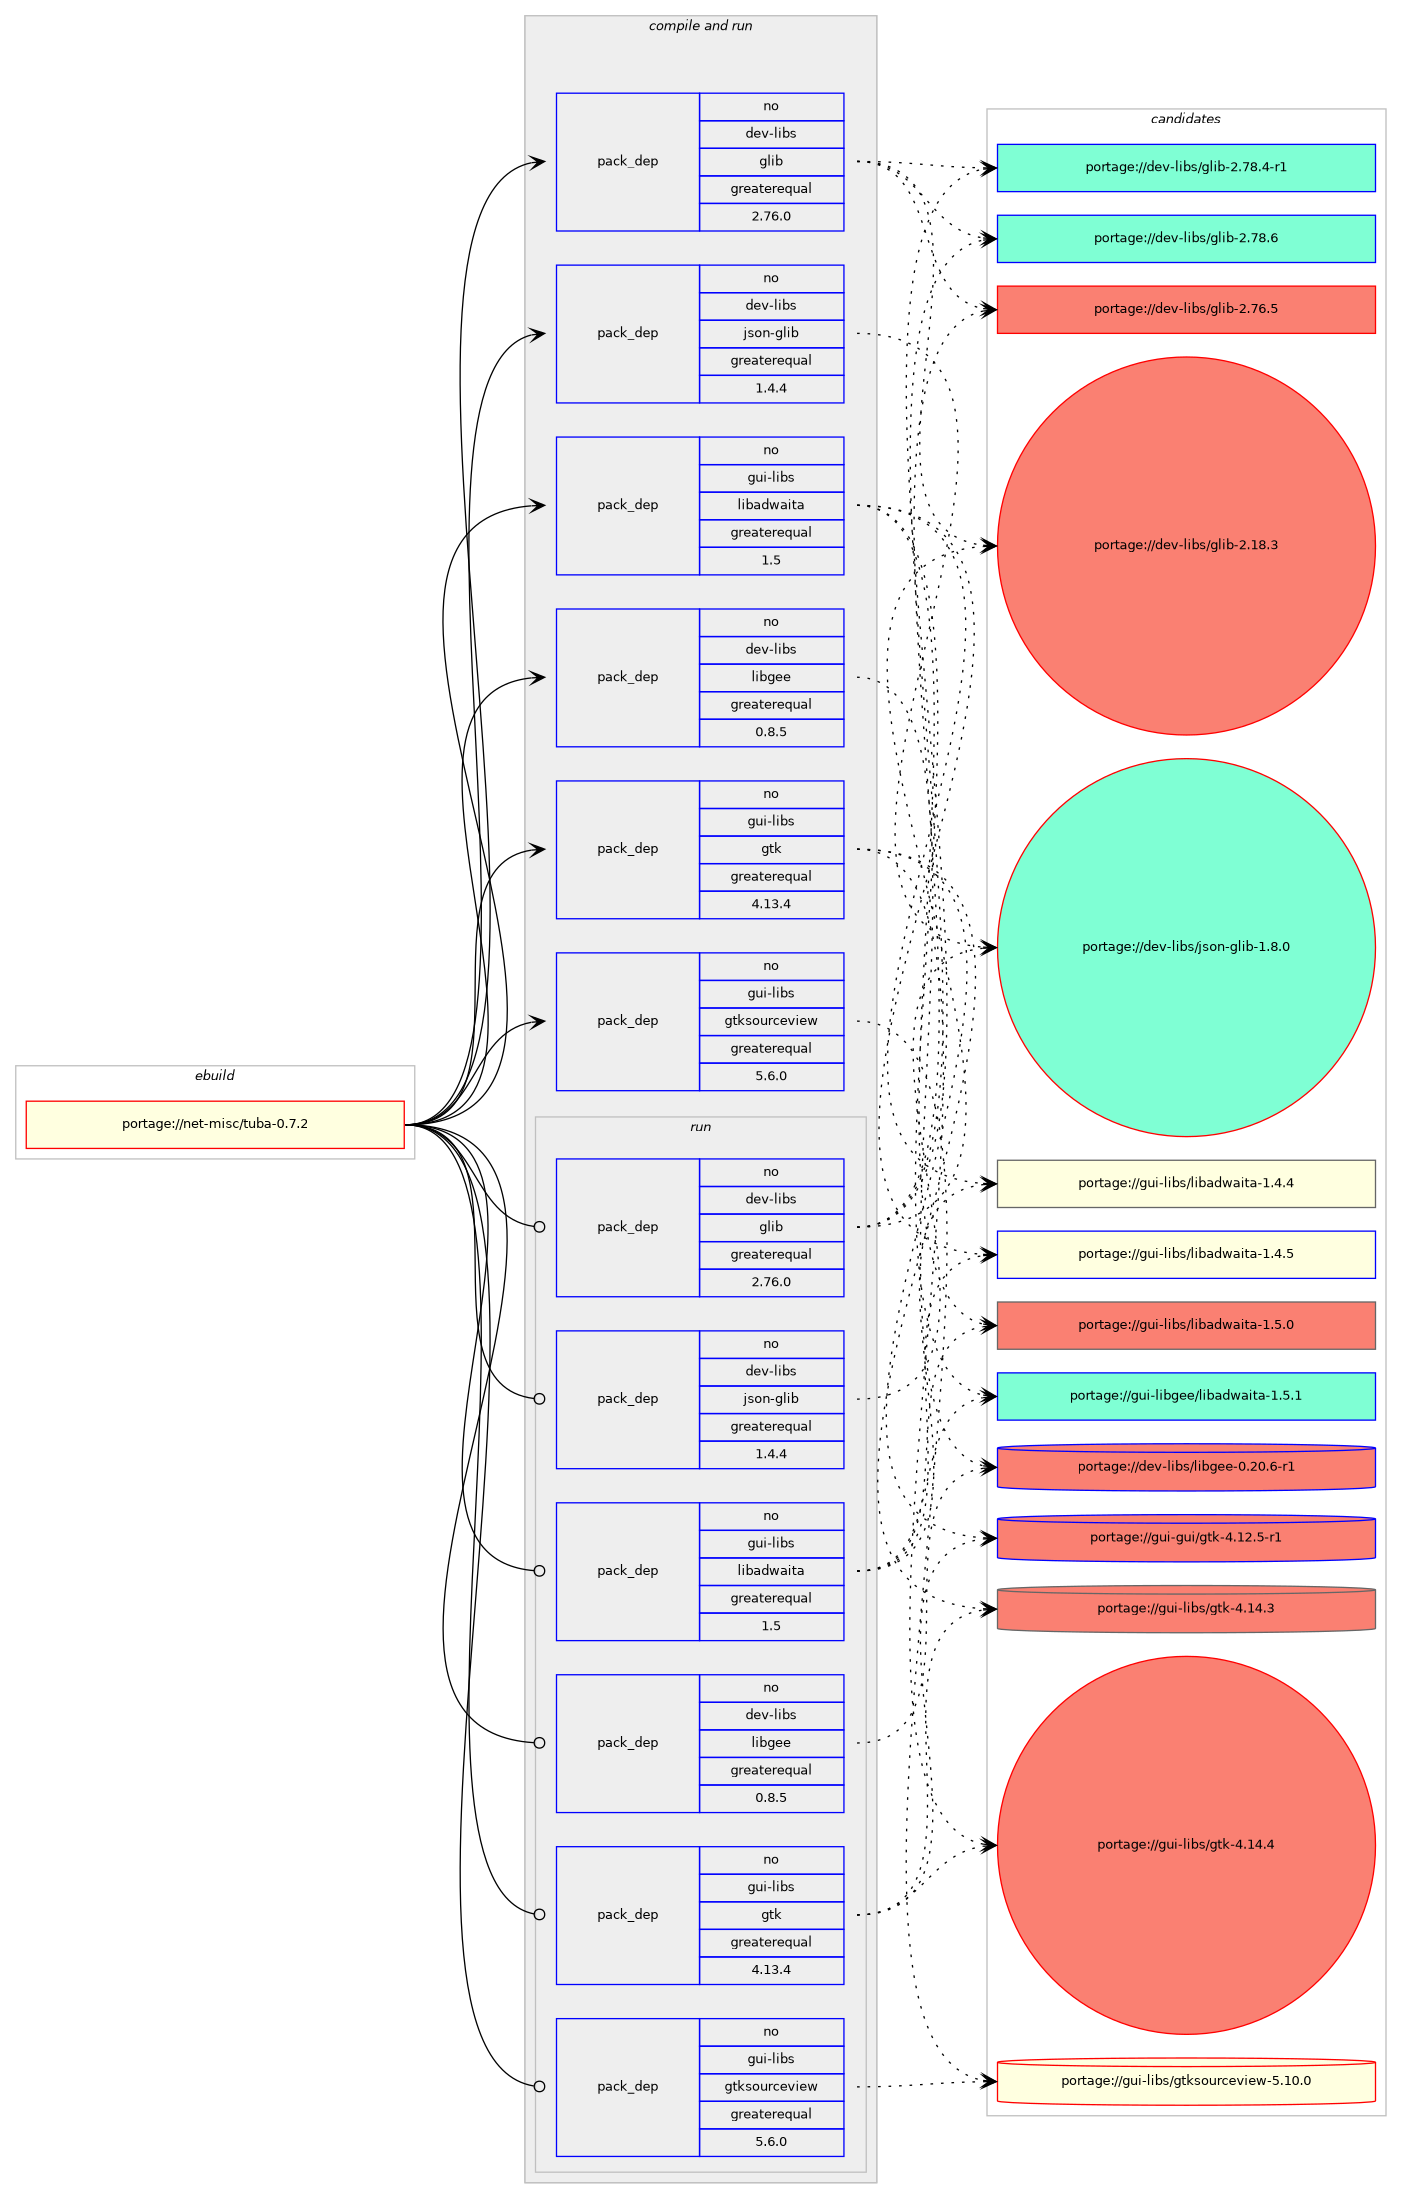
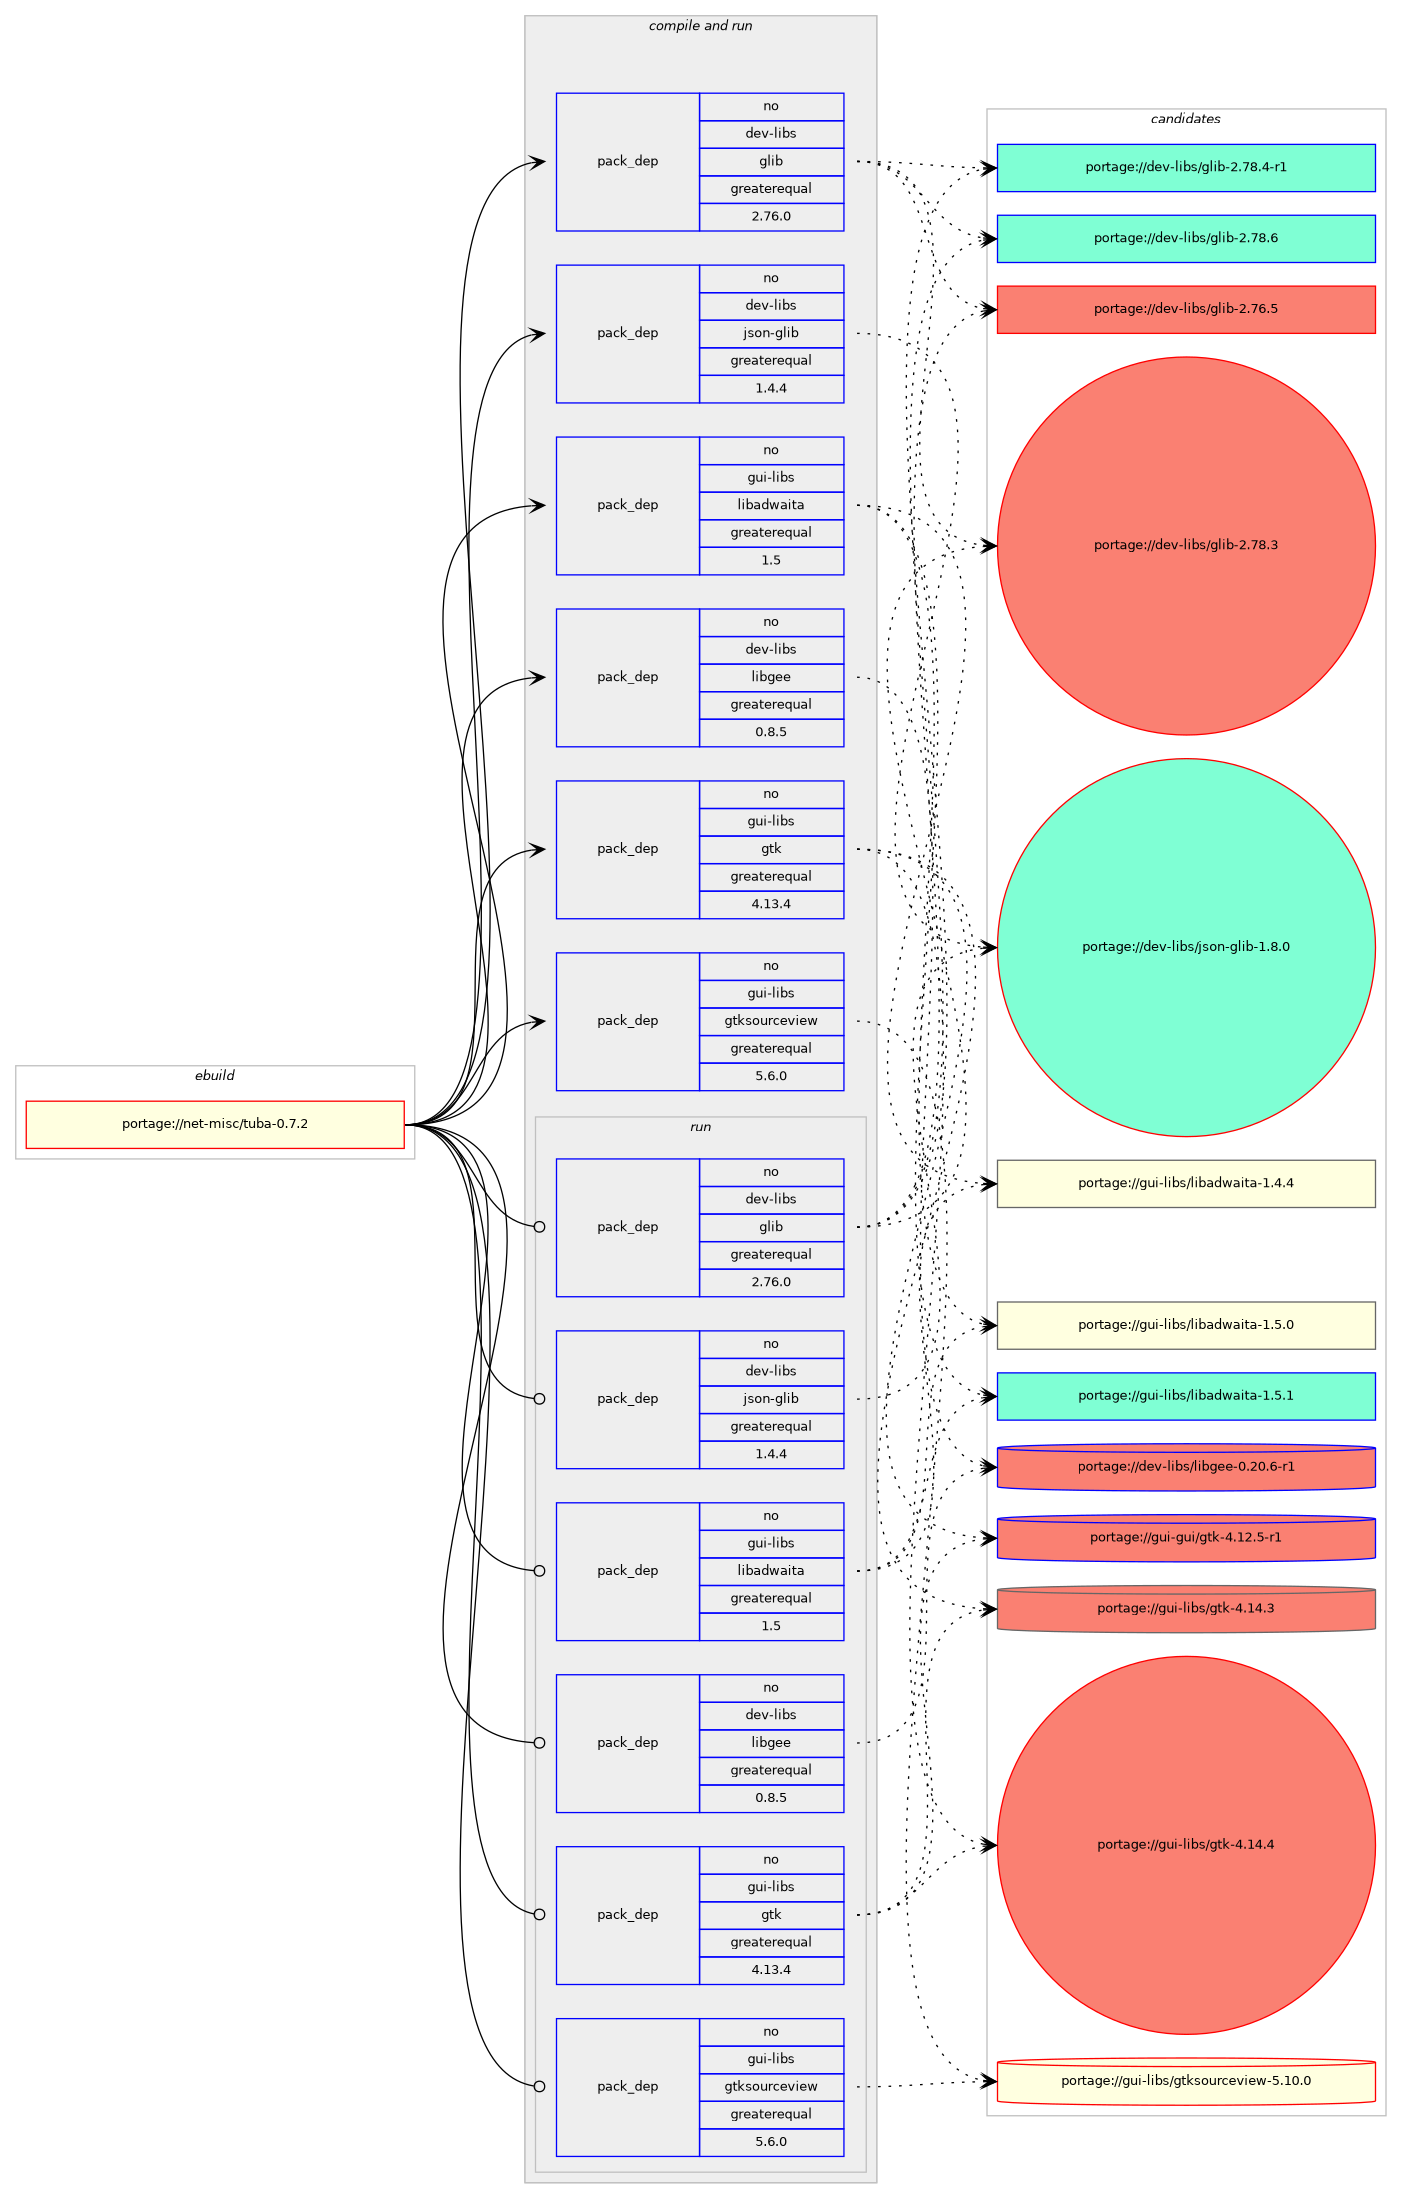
node "portage://dev-libs/glib-2.18.3": label "portage://dev-libs/glib-2.18.3" -> "portage://dev-libs/glib-2.78.3"
node "portage://gui-libs/libadwaita-1.4.5": removed
node "portage://gui-libs/libadwaita-1.5.0": fillcolor salmon -> lightyellow
node "portage://gui-libgee/libadwaita-1.5.1": label "portage://gui-libgee/libadwaita-1.5.1" -> "portage://gui-libs/libadwaita-1.5.1"
